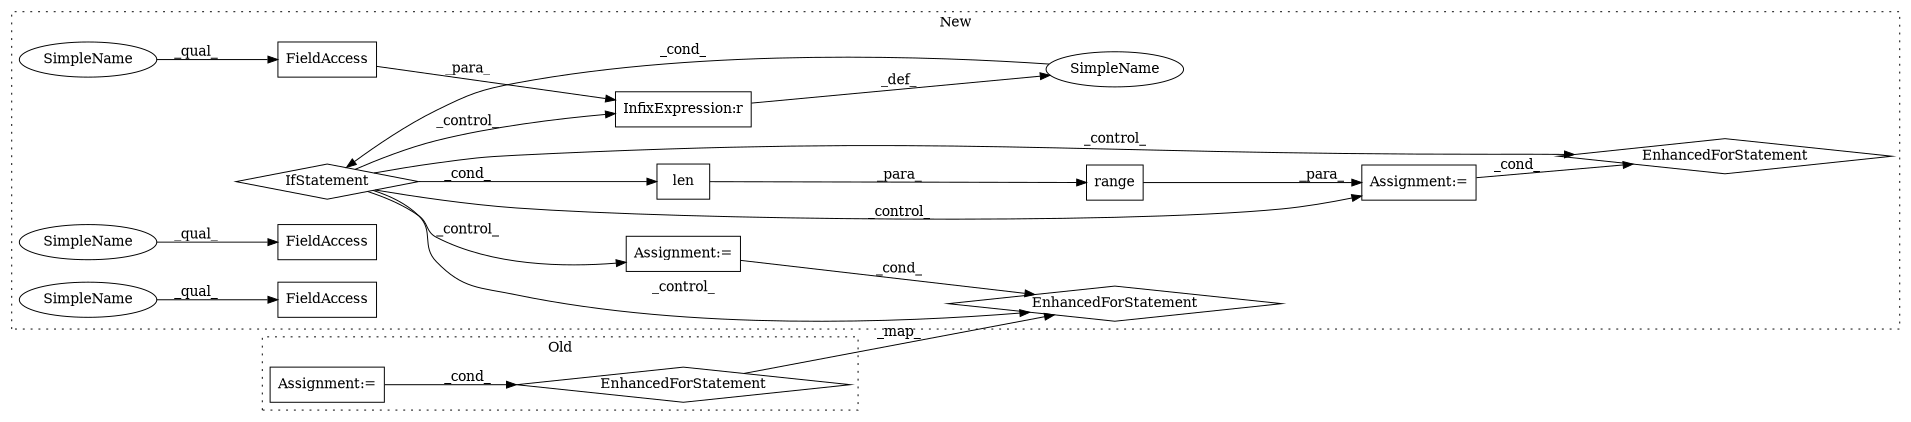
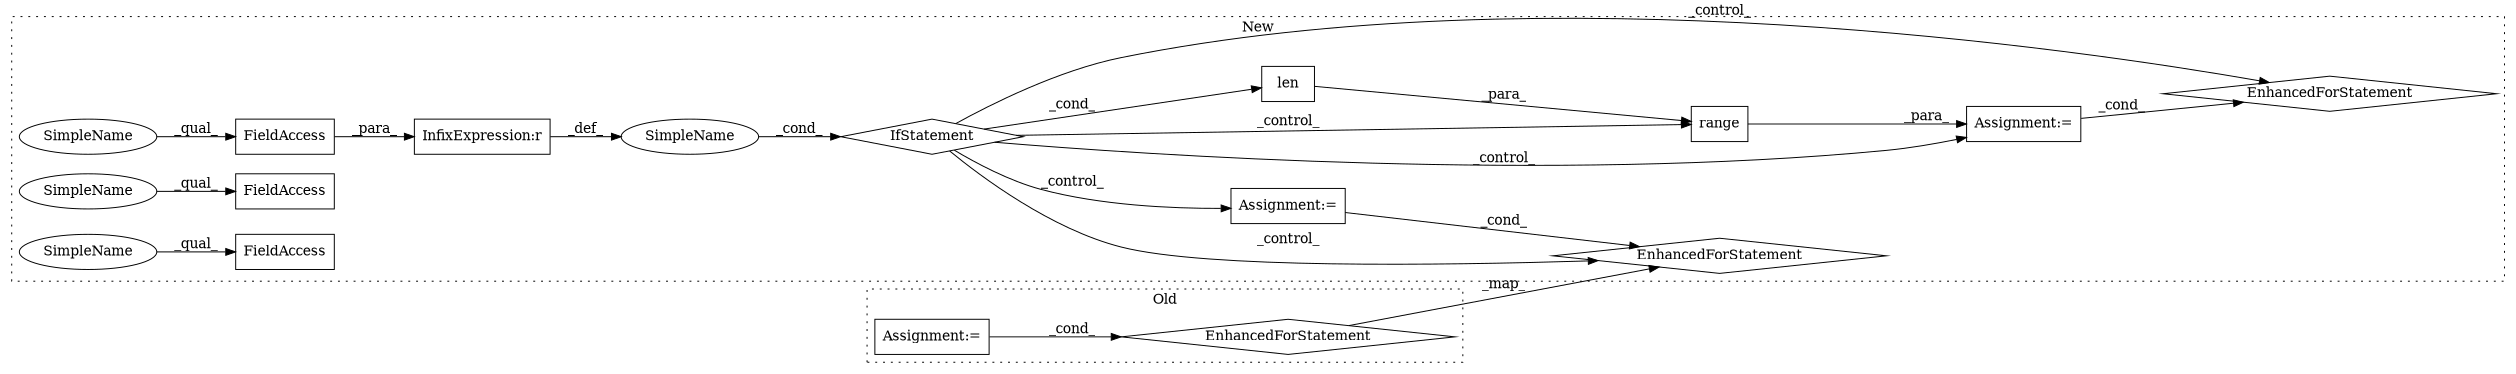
edge "IfStatement" -> "InfixExpression:r": now "IfStatement" -> "range"
